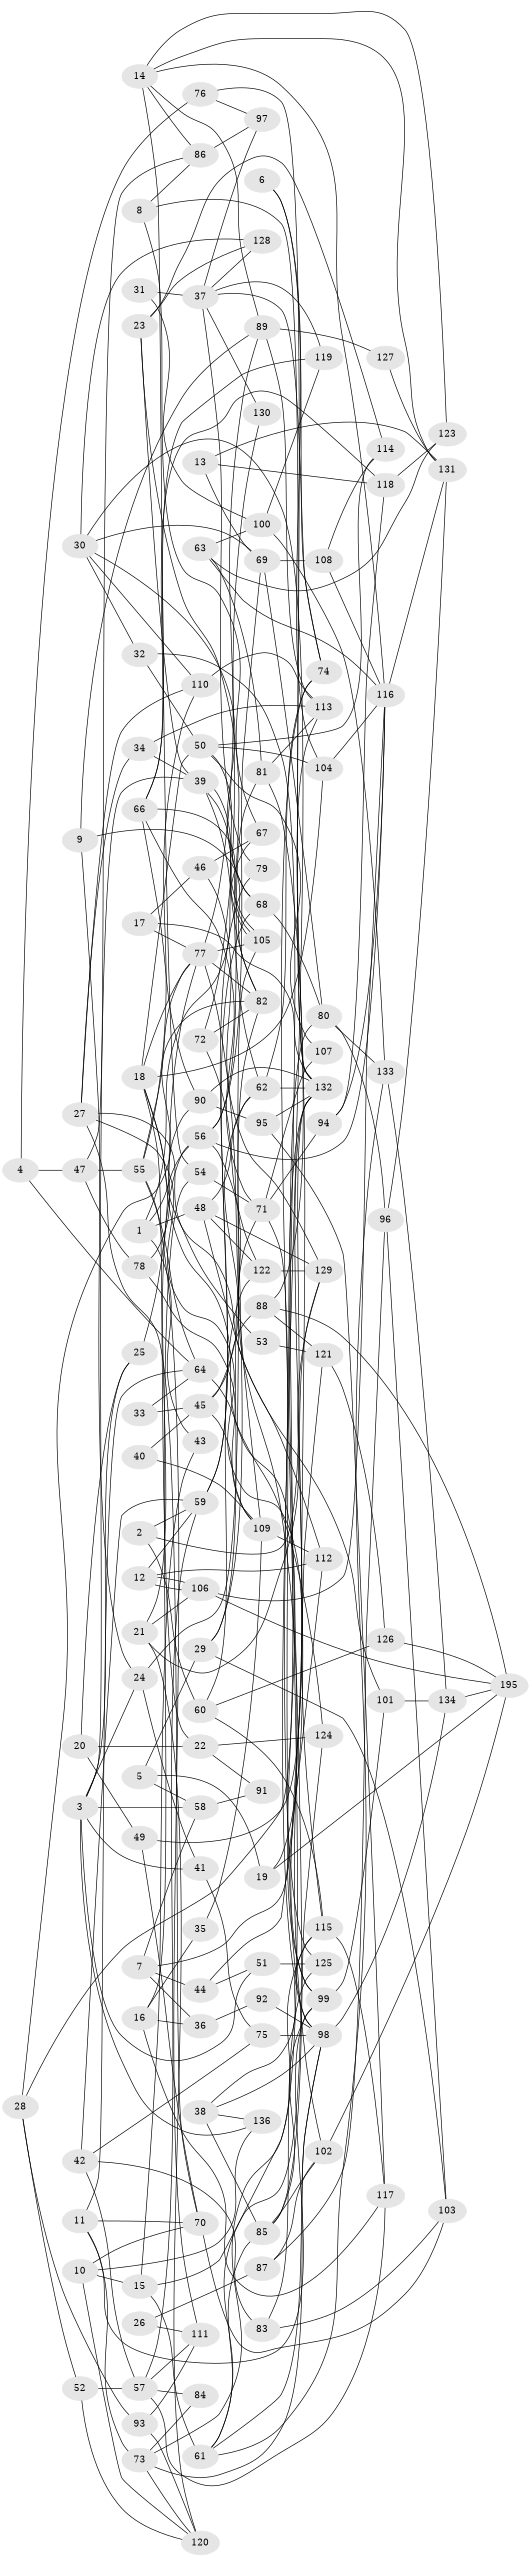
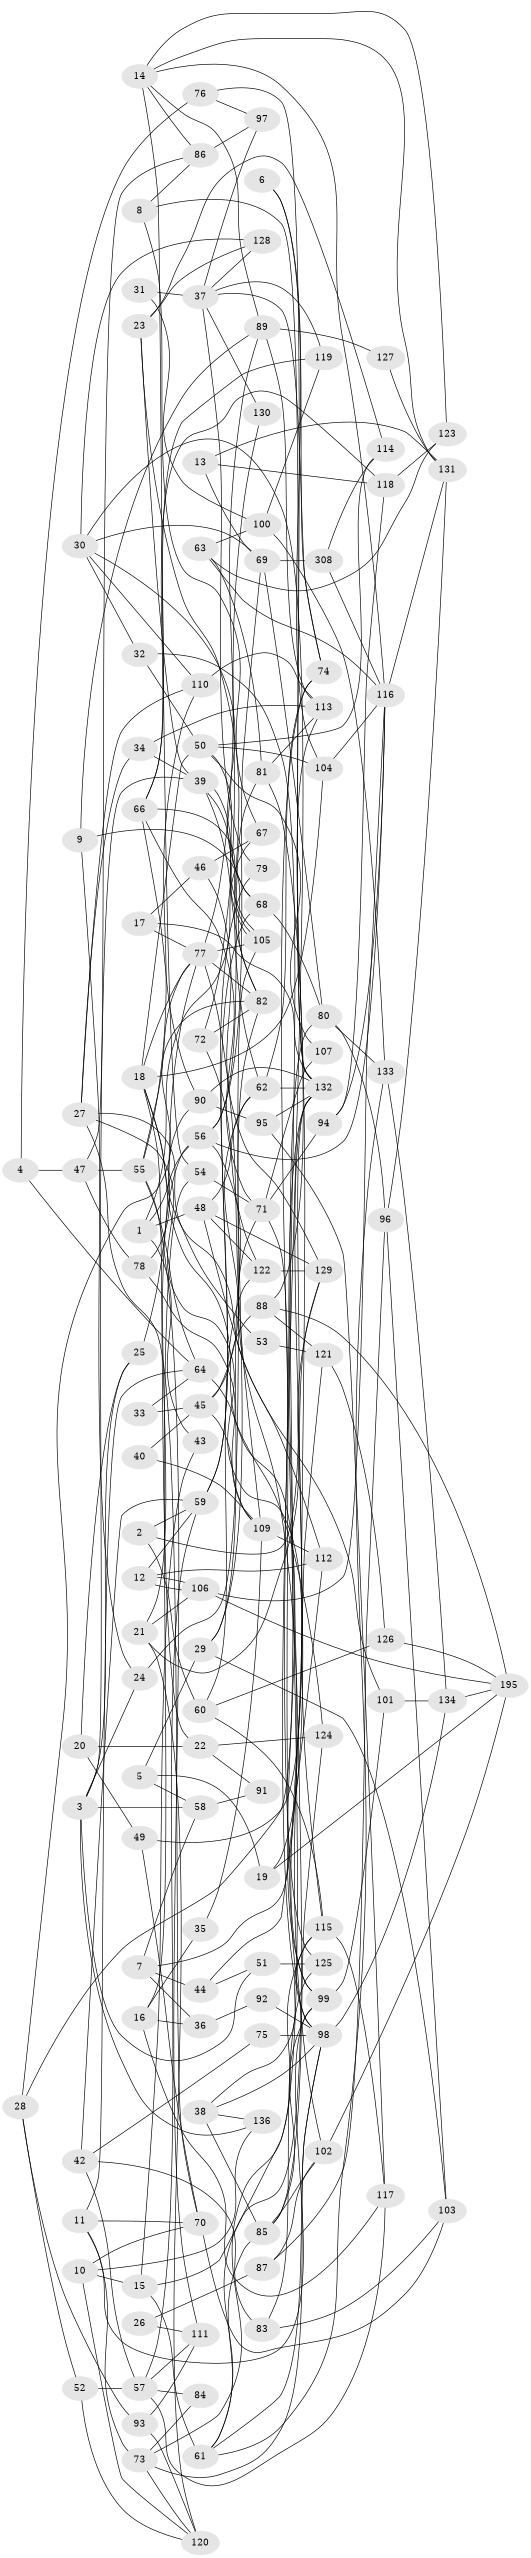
node "108": label "108" -> "308"
node "41": removed
